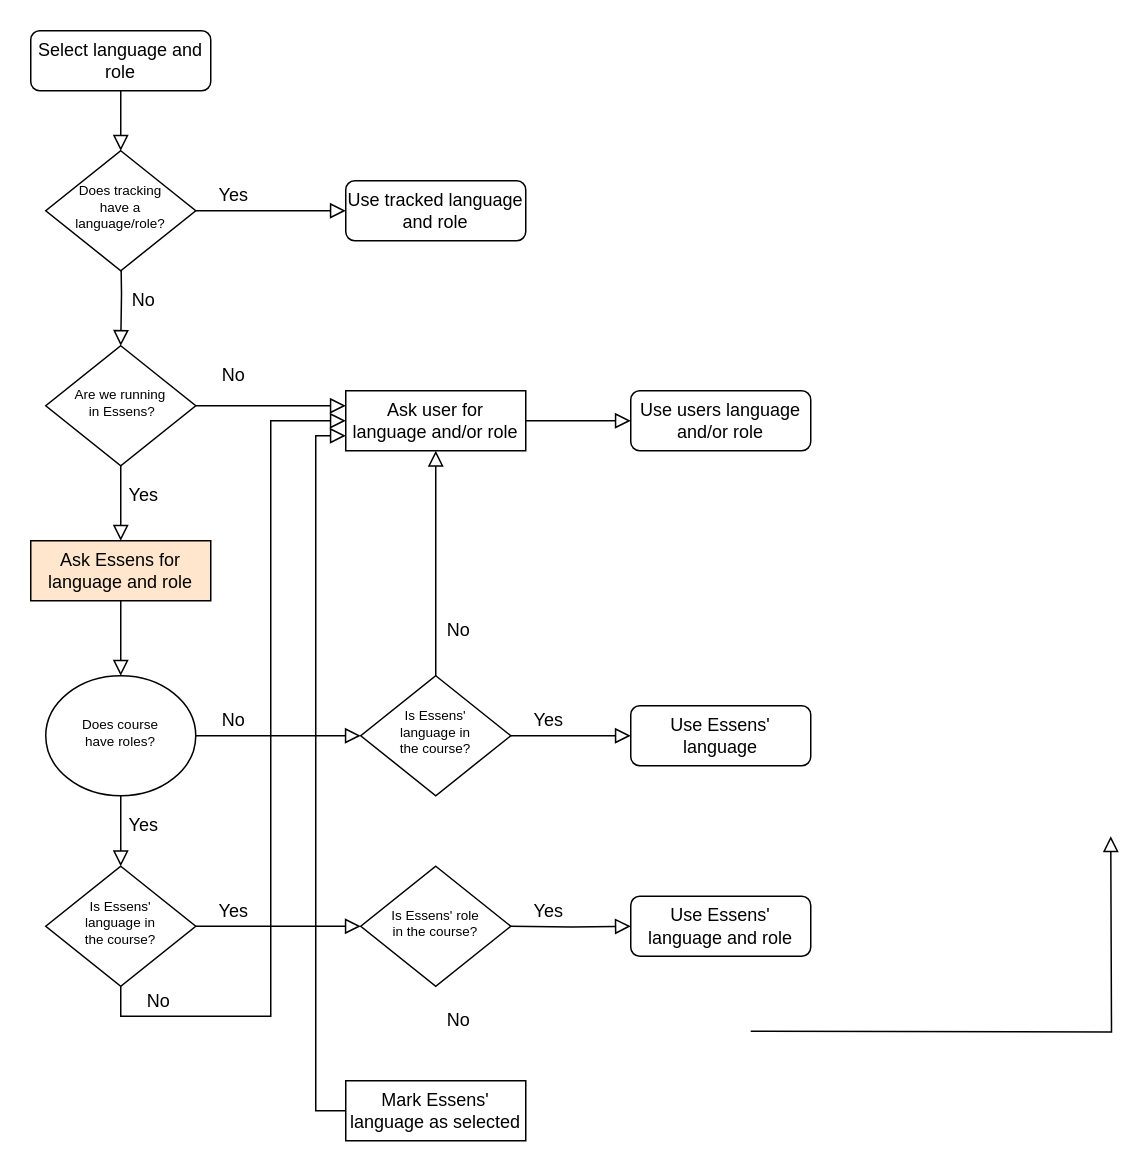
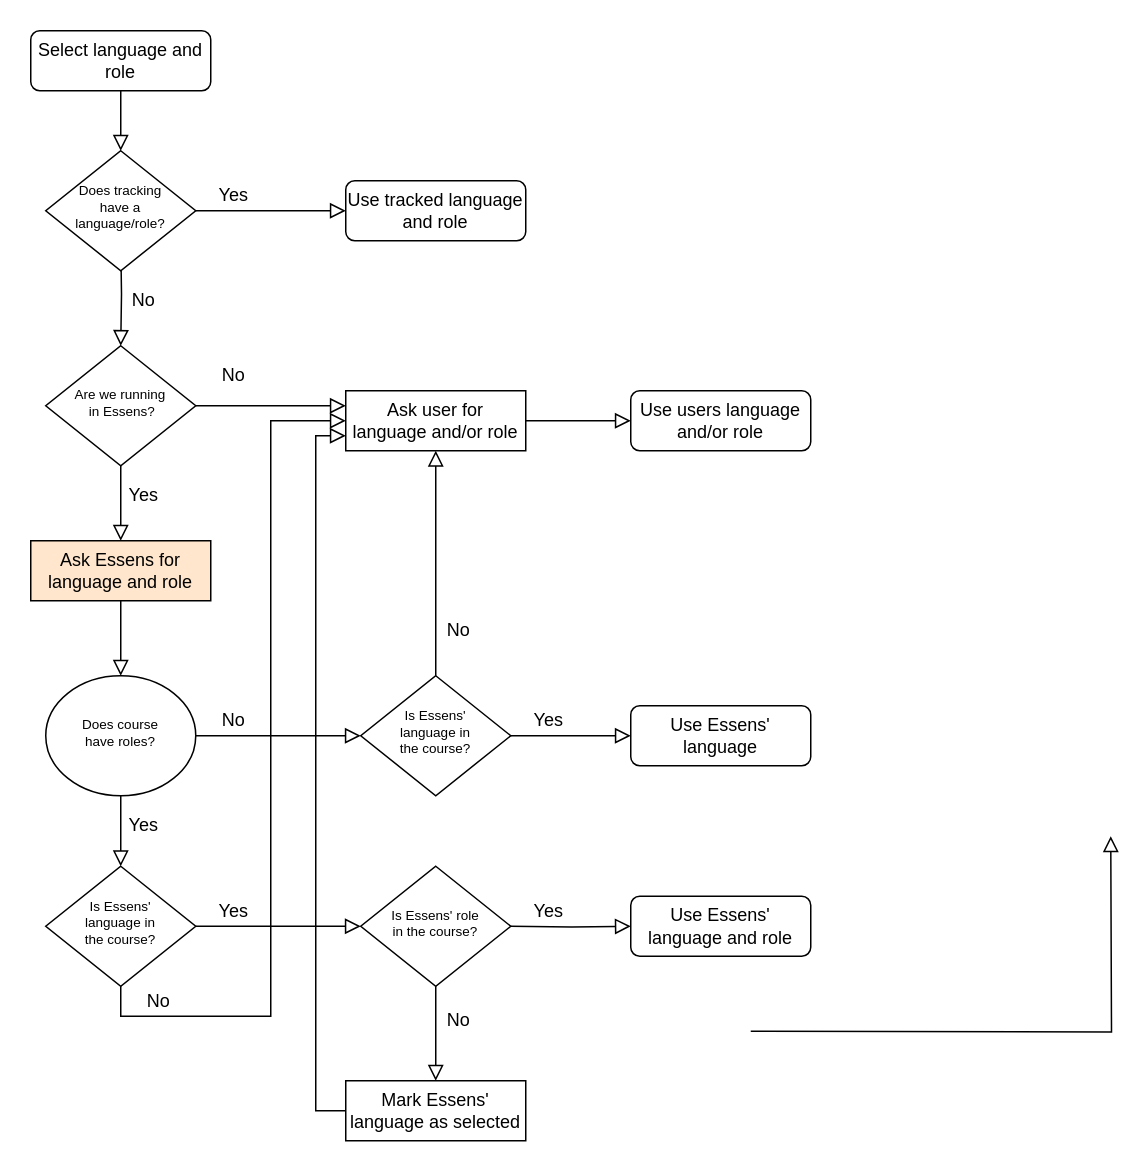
edge "Is Essens' role in the course?" -> "Mark Essens' language as selected": added
